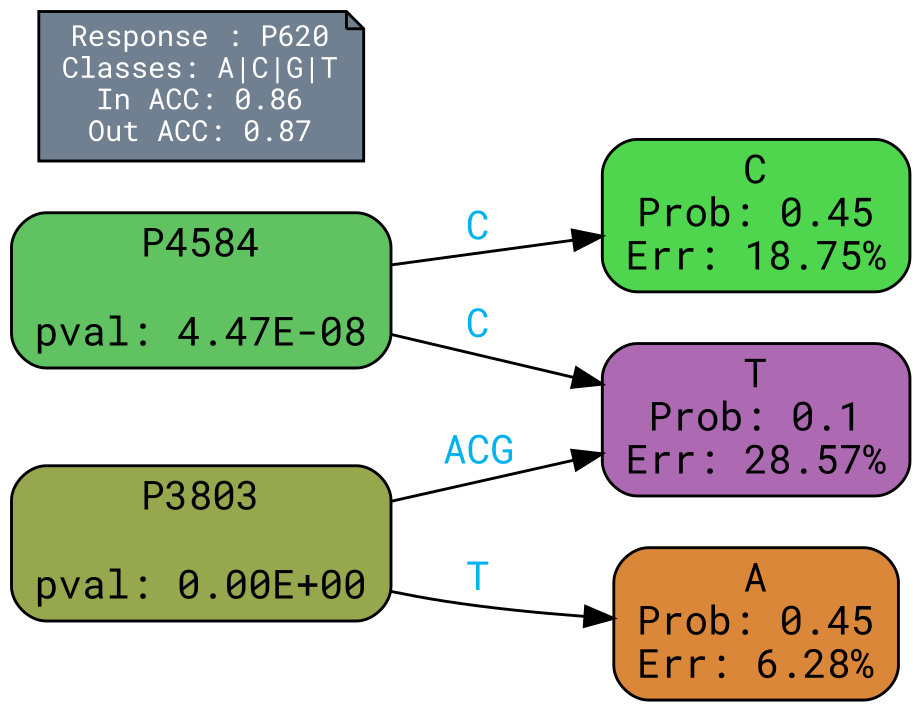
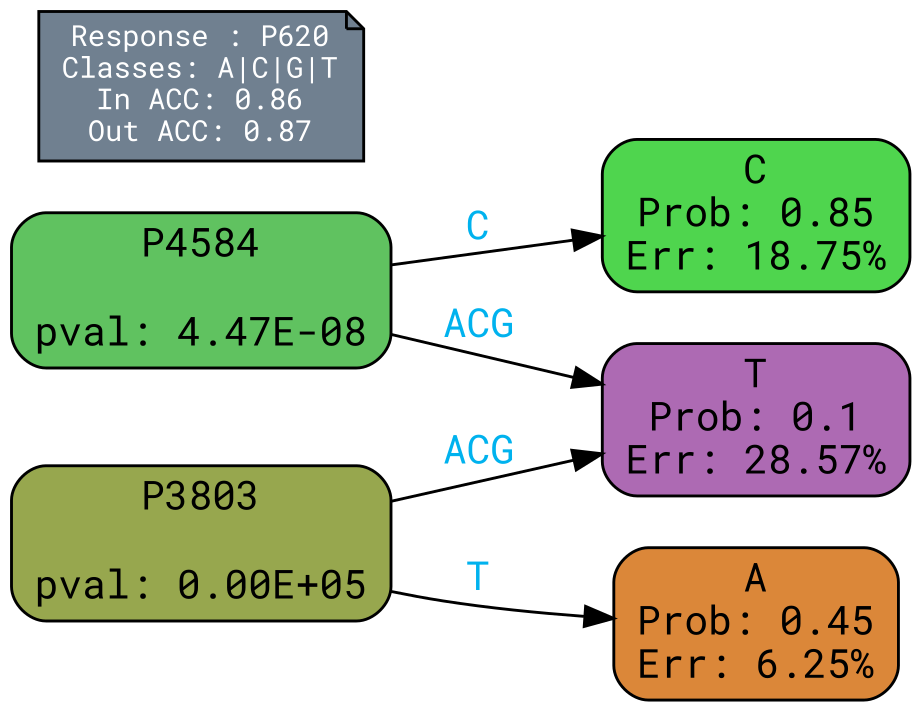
node "C Prob: 0.45 Err: 18.75%": label "C Prob: 0.45 Err: 18.75%" -> "C Prob: 0.85 Err: 18.75%"
edge "P4584 pval: 4.47E-08" -> "T Prob: 0.1 Err: 28.57%": label "C" -> "ACG"
node "P3803 pval: 0.00E+00": label "P3803 pval: 0.00E+00" -> "P3803 pval: 0.00E+05"
node "A Prob: 0.45 Err: 6.28%": label "A Prob: 0.45 Err: 6.28%" -> "A Prob: 0.45 Err: 6.25%"
